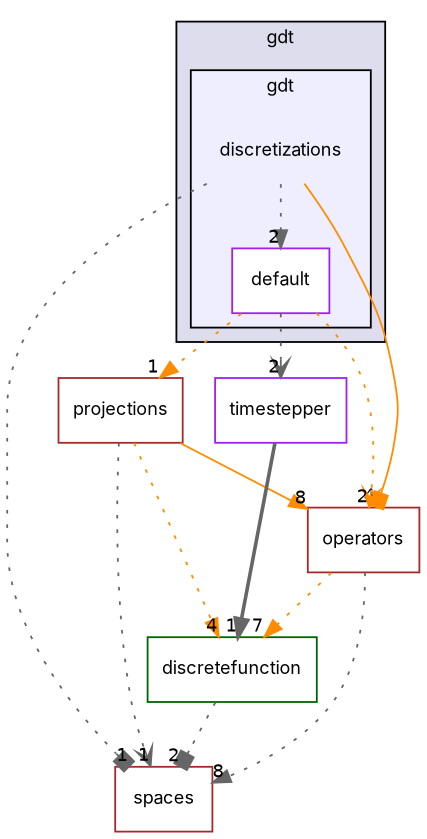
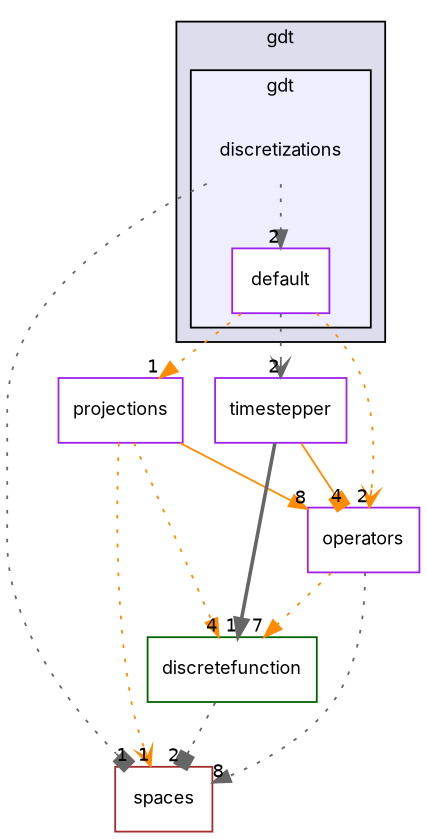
edge "discretizations" -> "operators": now "timestepper" -> "operators"
node "projections": color brown -> purple
node "operators": color brown -> purple
edge "projections" -> "spaces": color gray40 -> darkorange
